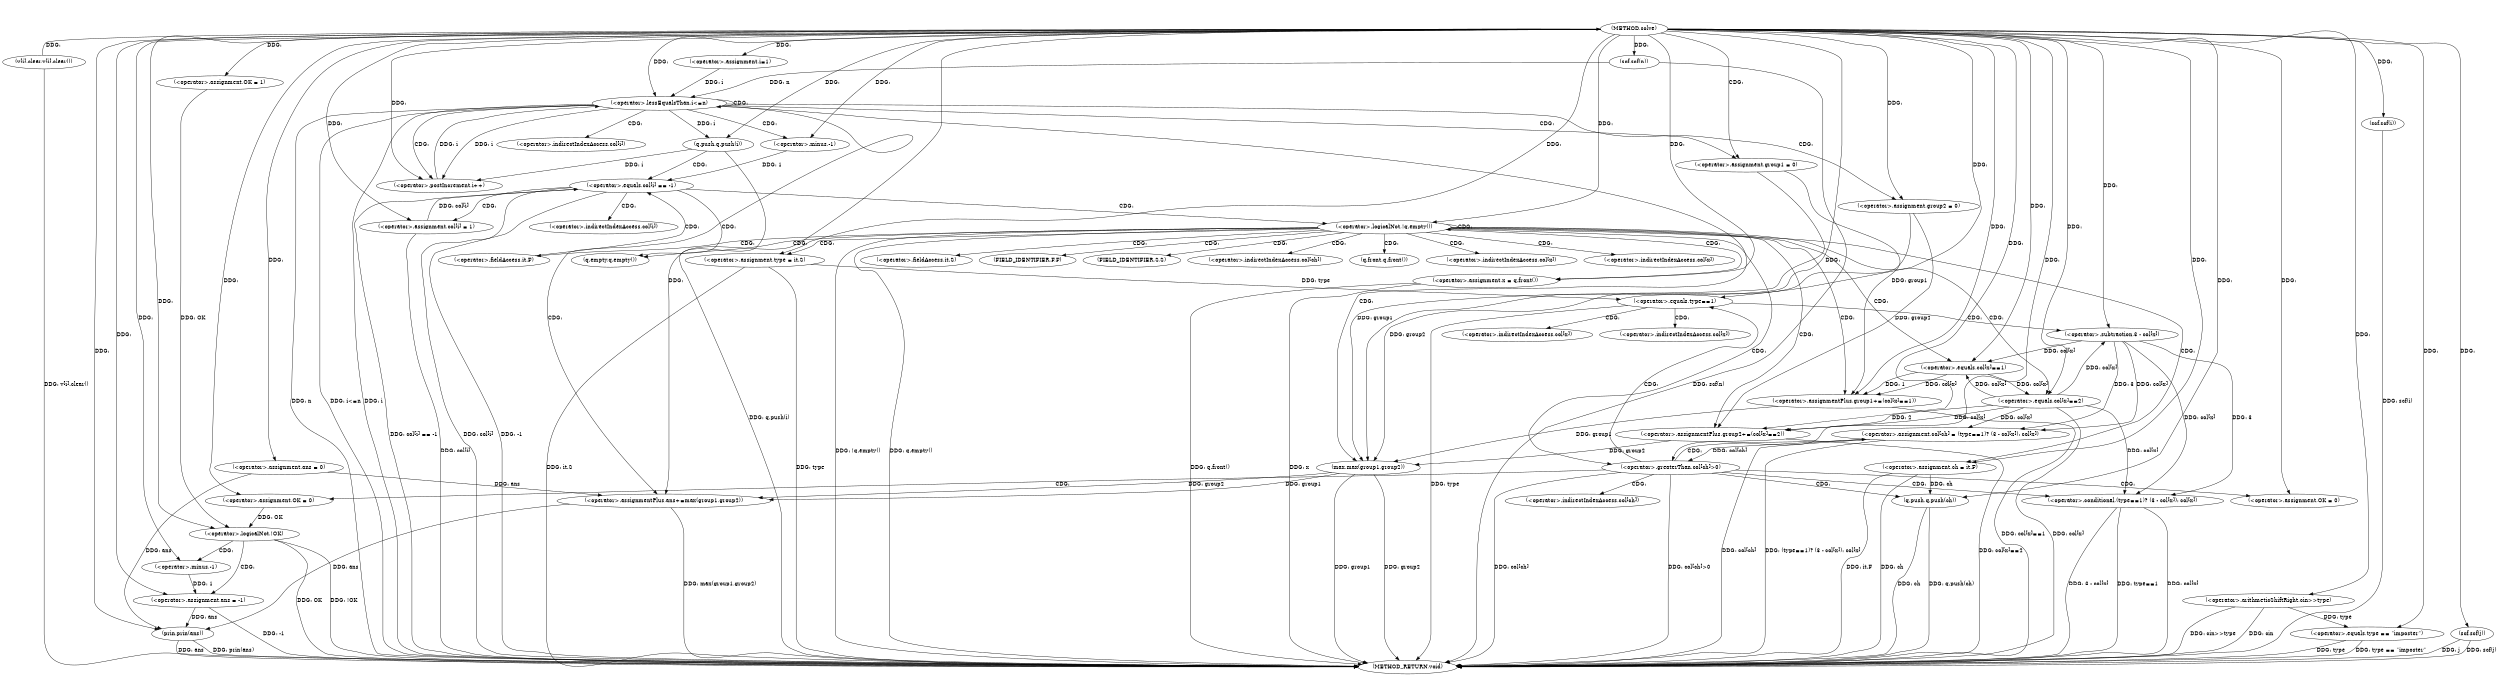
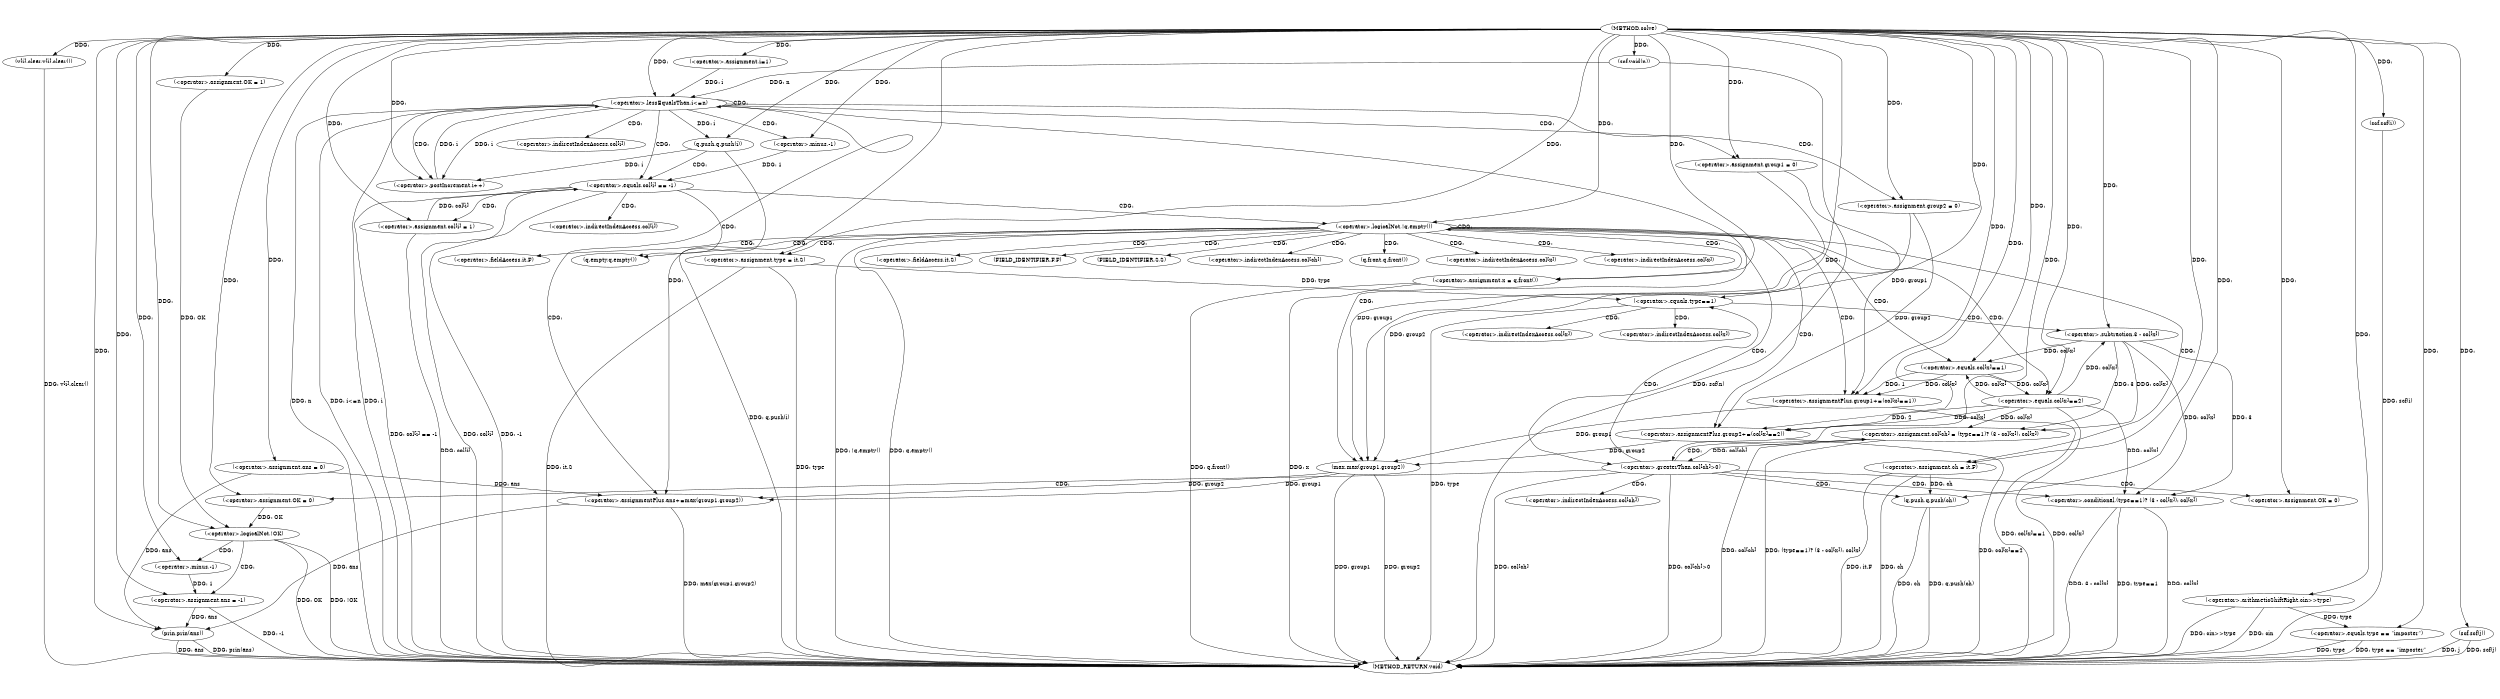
edge "(v[i].clear,v[i].clear())" -> "(METHOD,solve)": reversed
node "(scf,scf(n))": label "(scf,scf(n))" -> "(scf,void(n))"
edge "(METHOD,solve)" -> "(<operator>.assignment,group1 = 0)": label "CDG: " -> "DDG: "
edge "(<operator>.fieldAccess,it.F)" -> "(<operator>.equals,col[i] == -1)": now "(<operator>.lessEqualsThan,i<=n)" -> "(<operator>.equals,col[i] == -1)"
